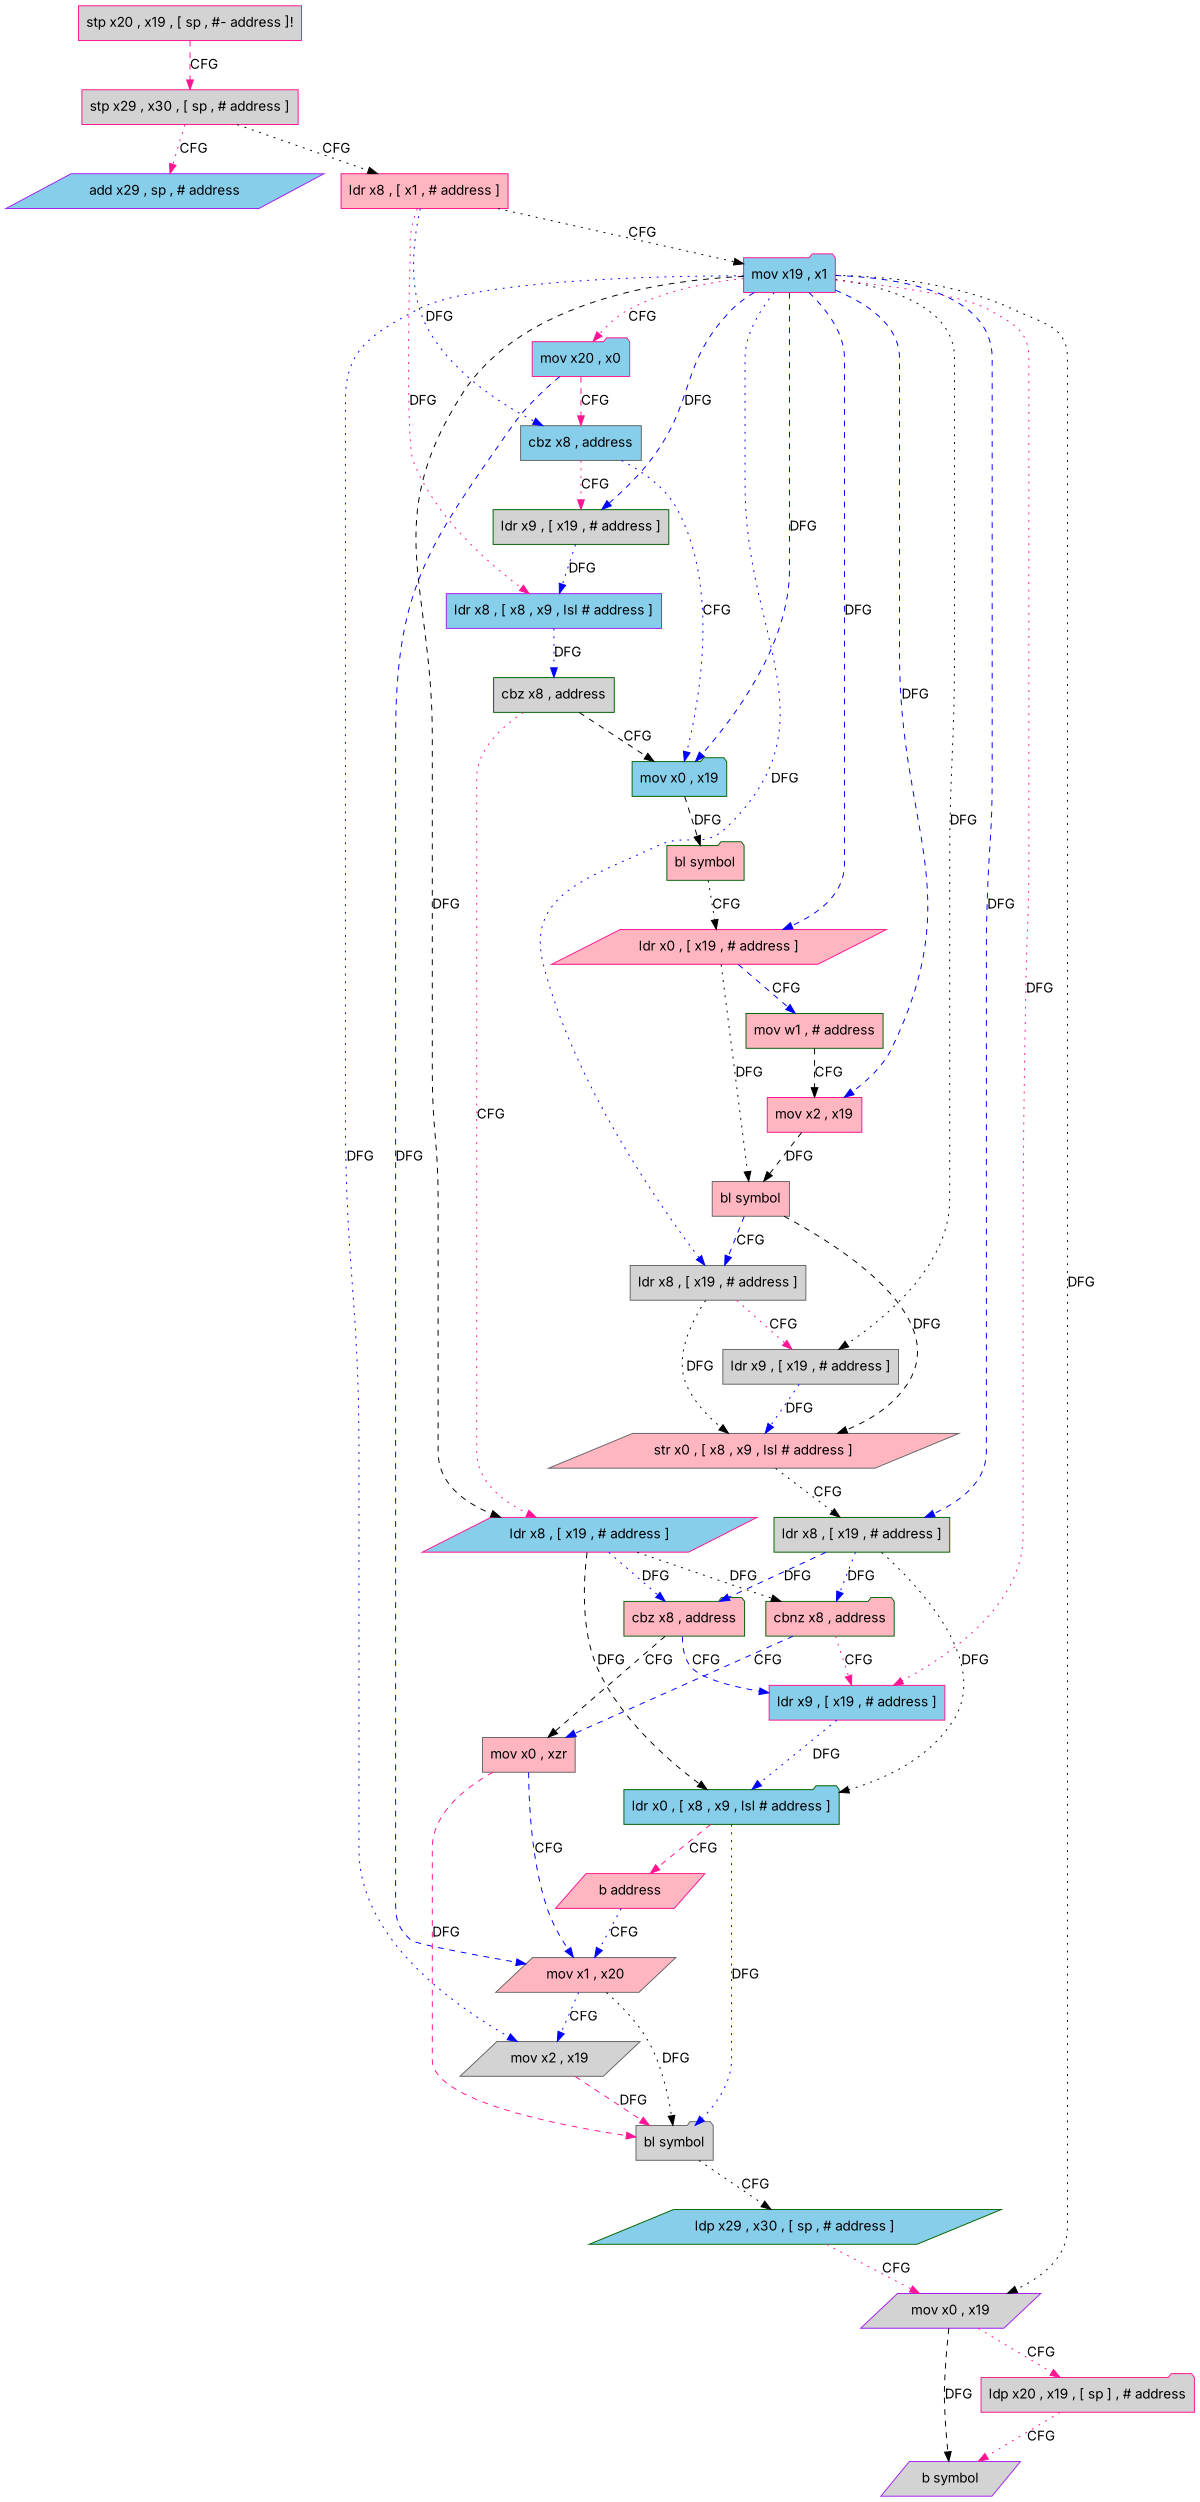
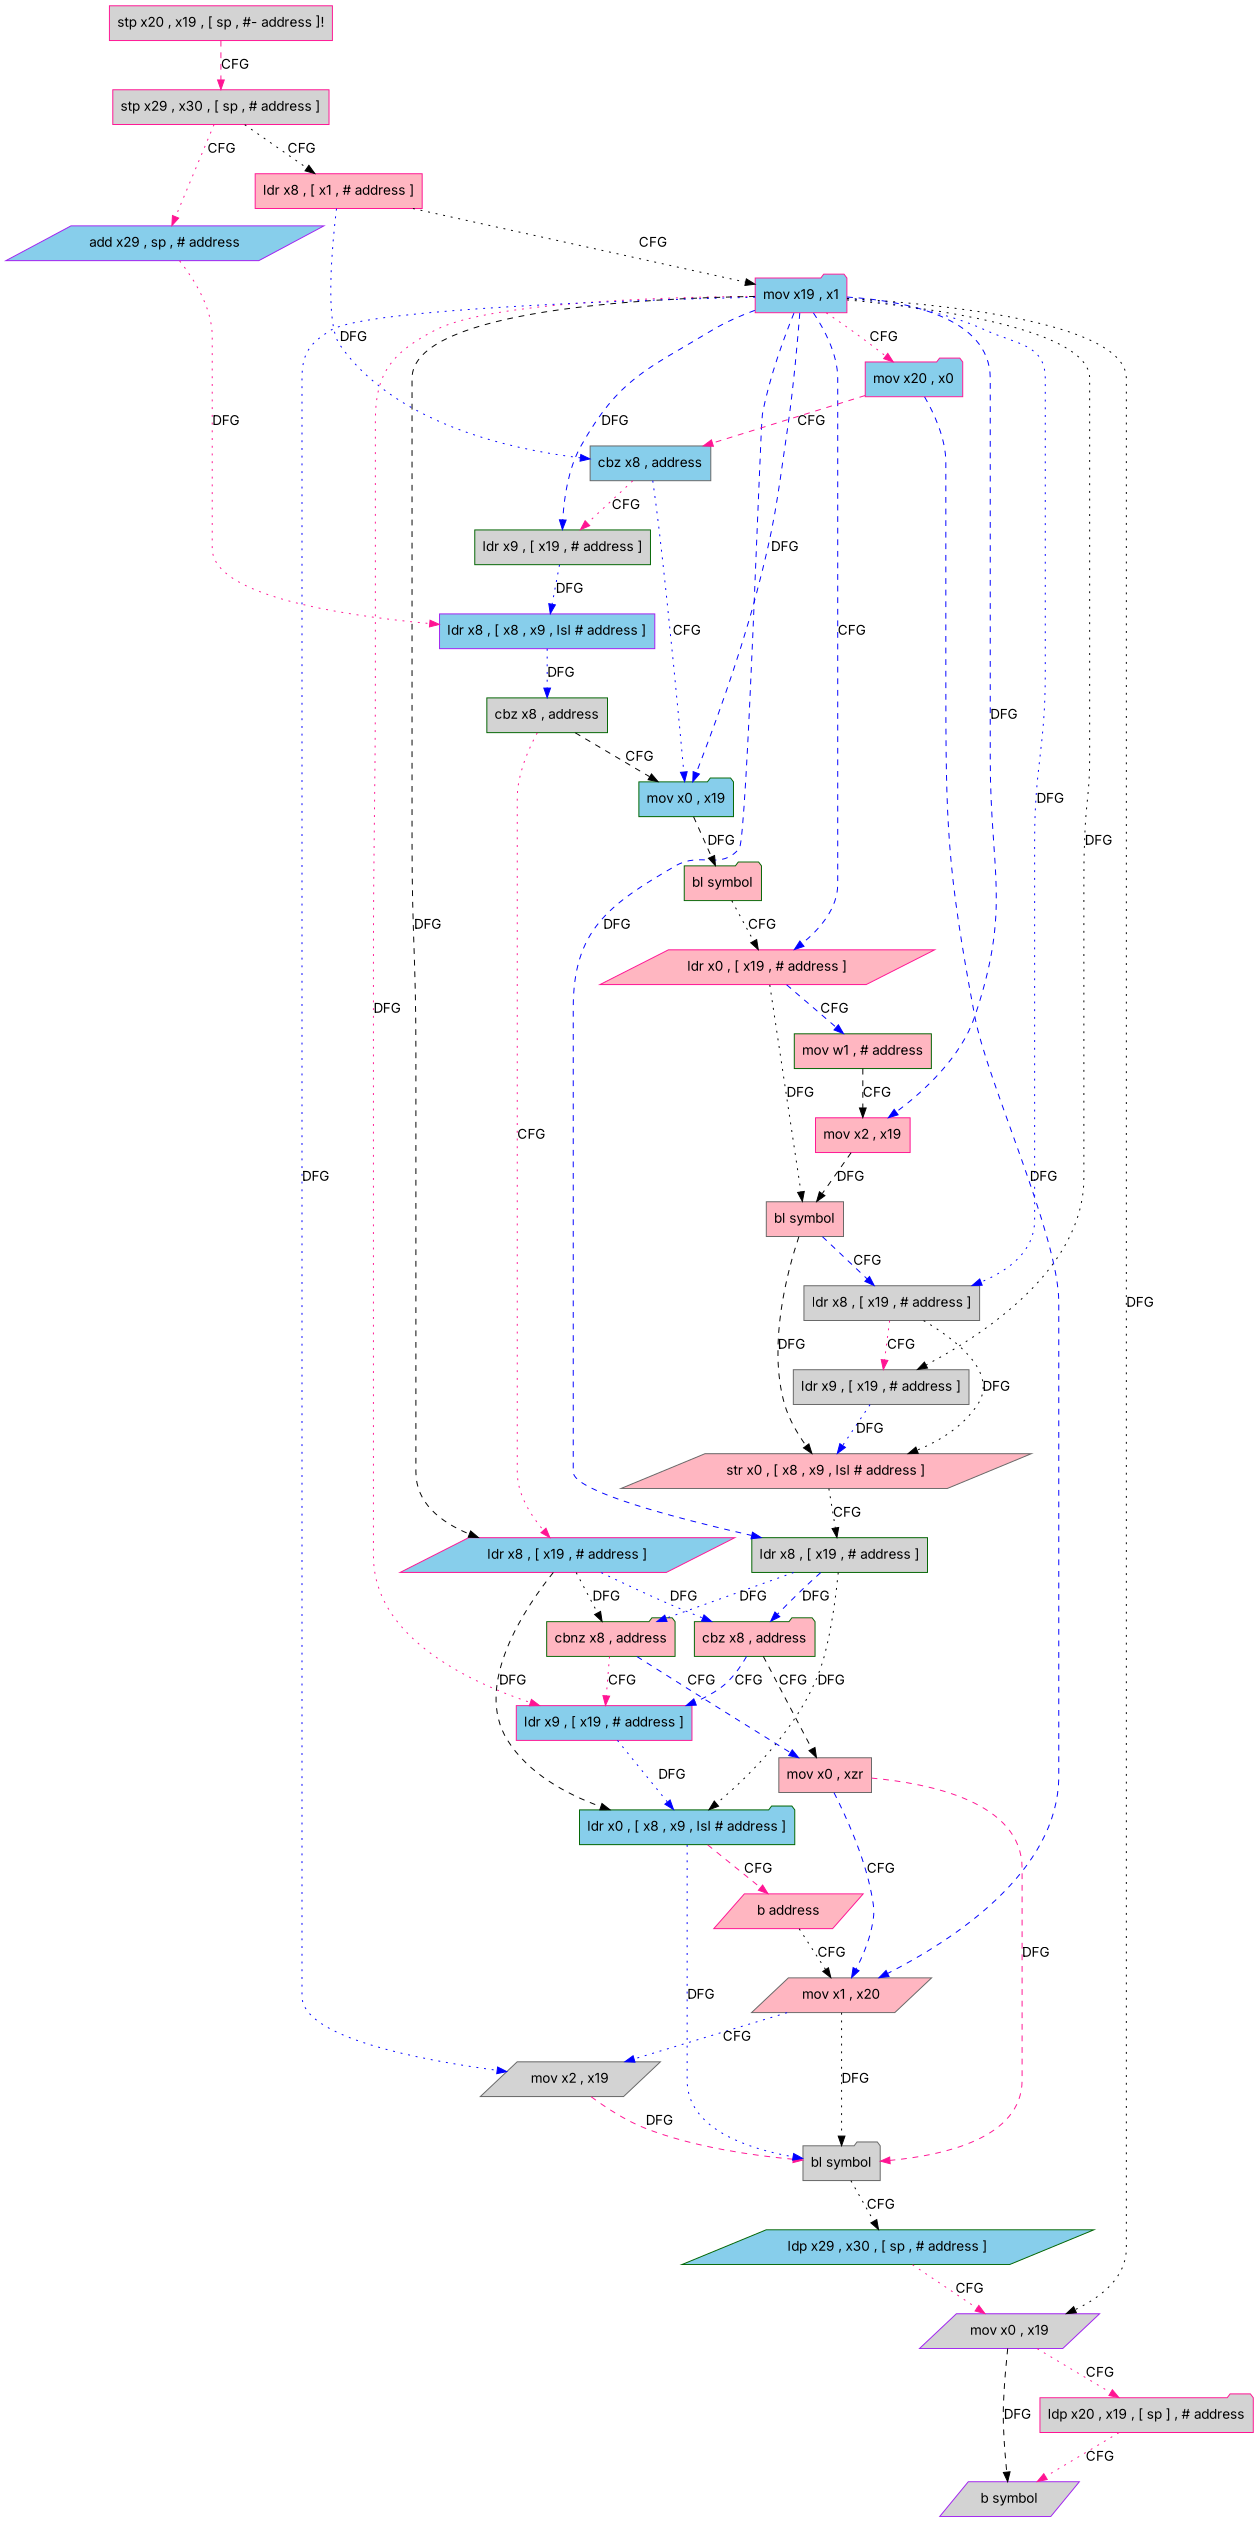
edge "ldr x8 , [ x1 , # address ]" -> "ldr x8 , [ x8 , x9 , lsl # address ]": now "add x29 , sp , # address" -> "ldr x8 , [ x8 , x9 , lsl # address ]"
edge "mov x19 , x1" -> "ldr x0 , [ x19 , # address ]": label "DFG" -> "CFG"
edge "b address" -> "mov x1 , x20": color blue -> black
